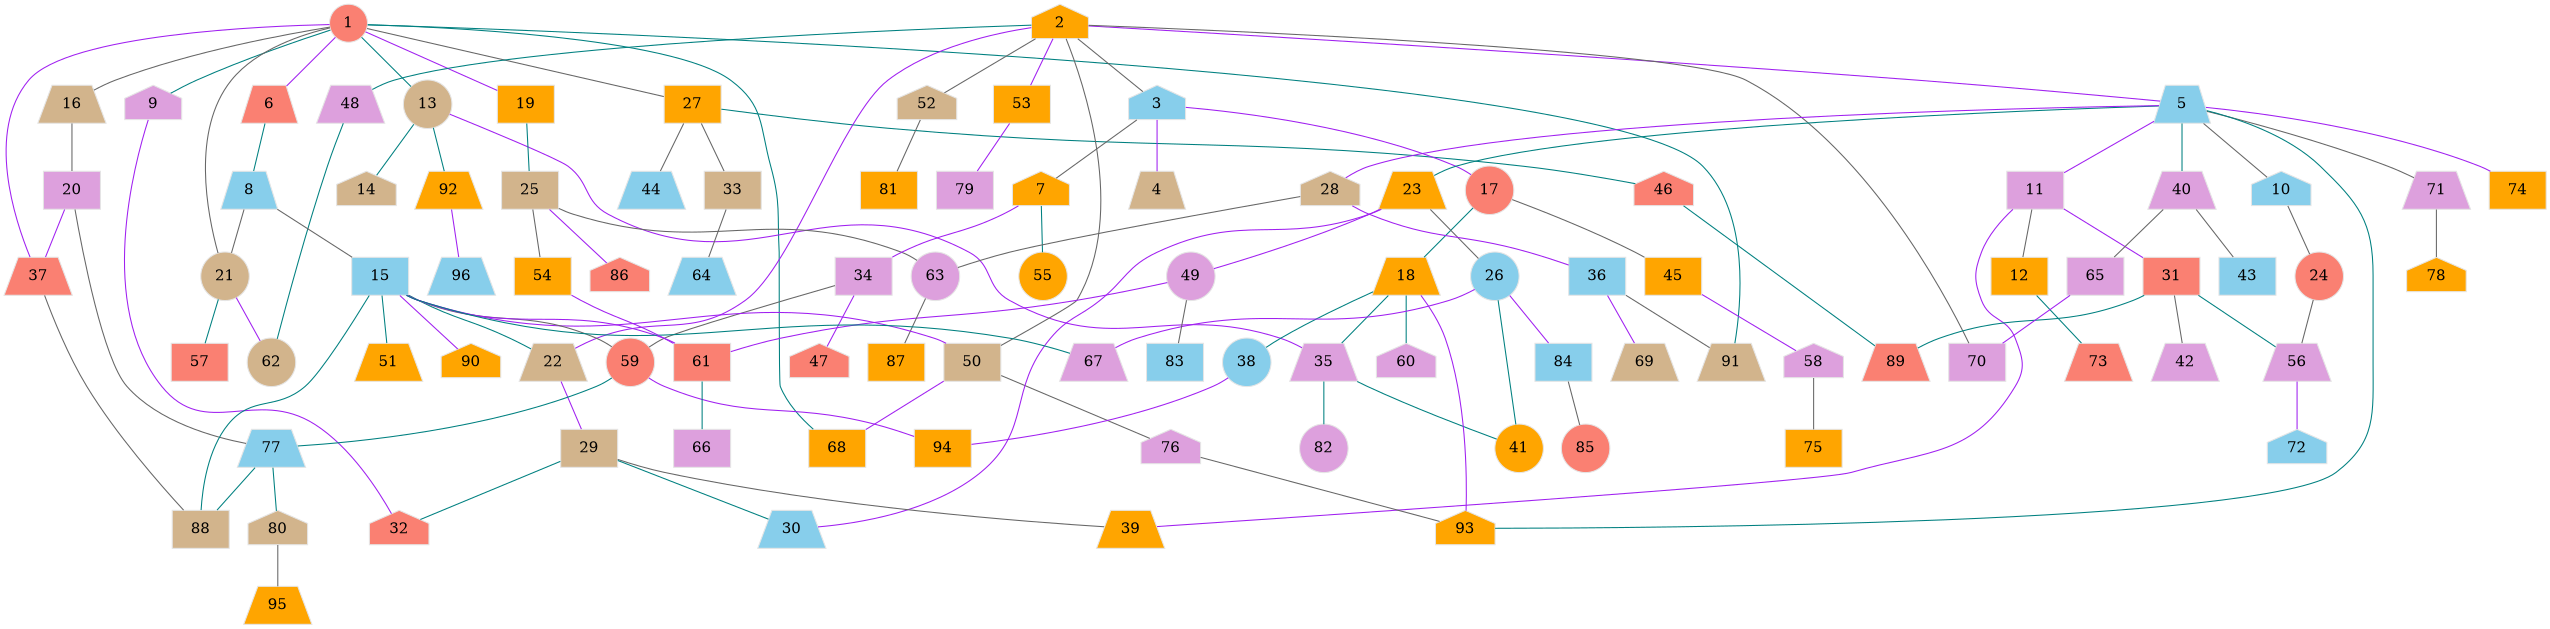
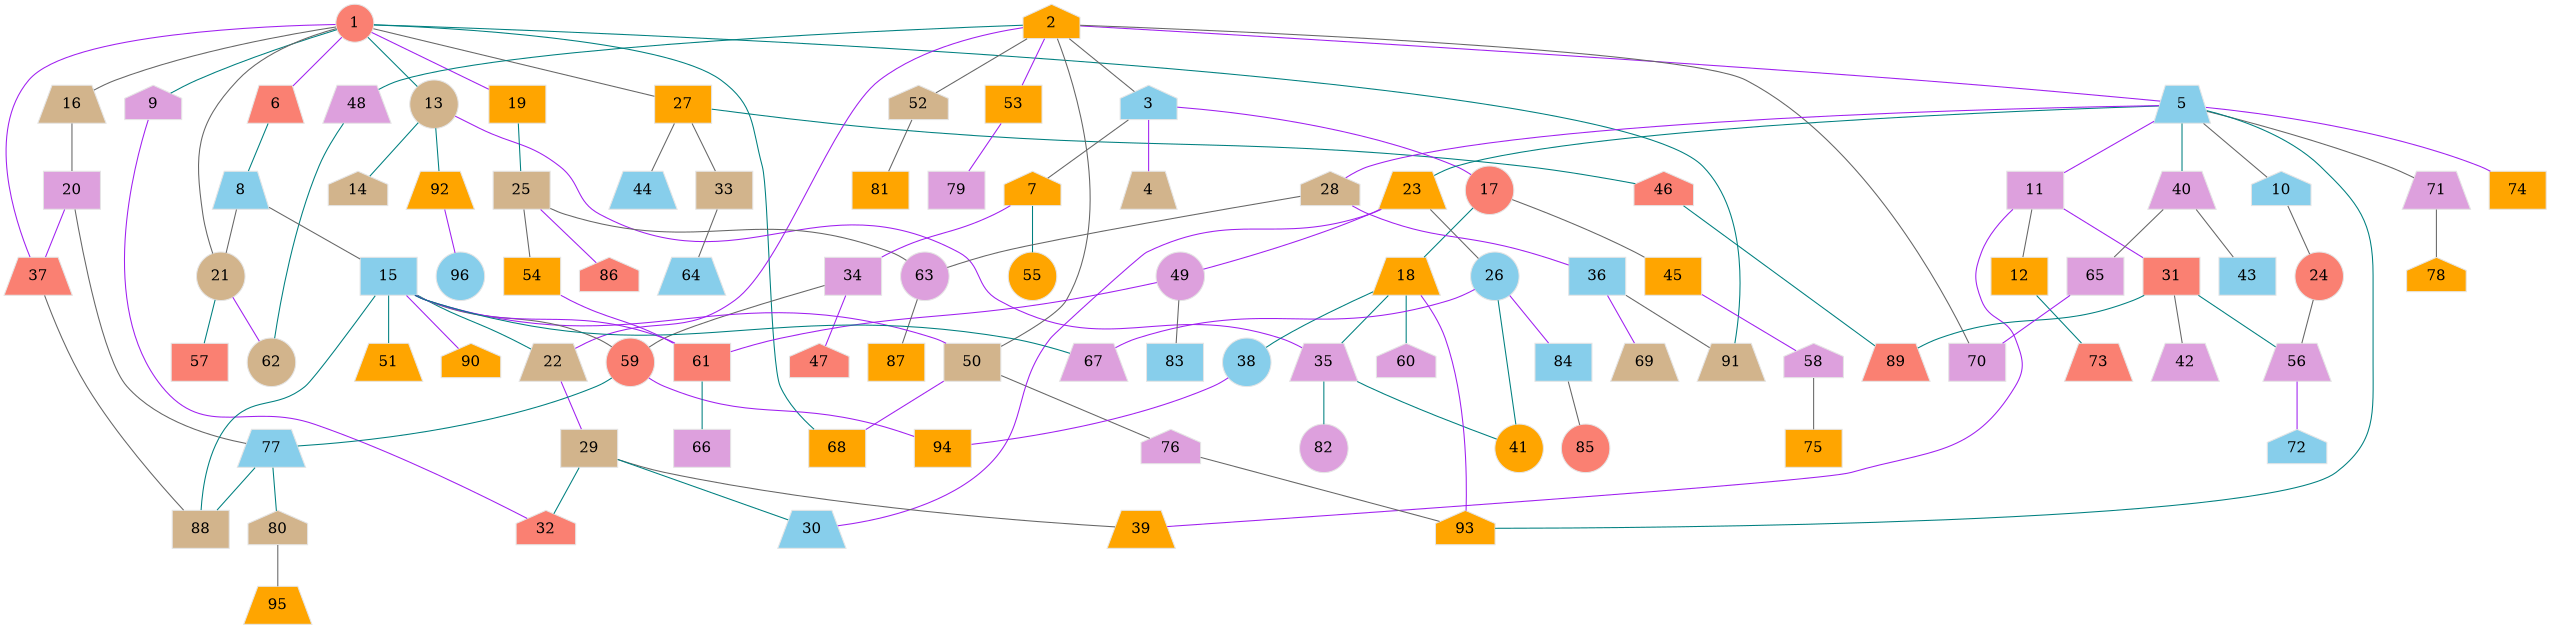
node "96": shape trapezium -> circle
